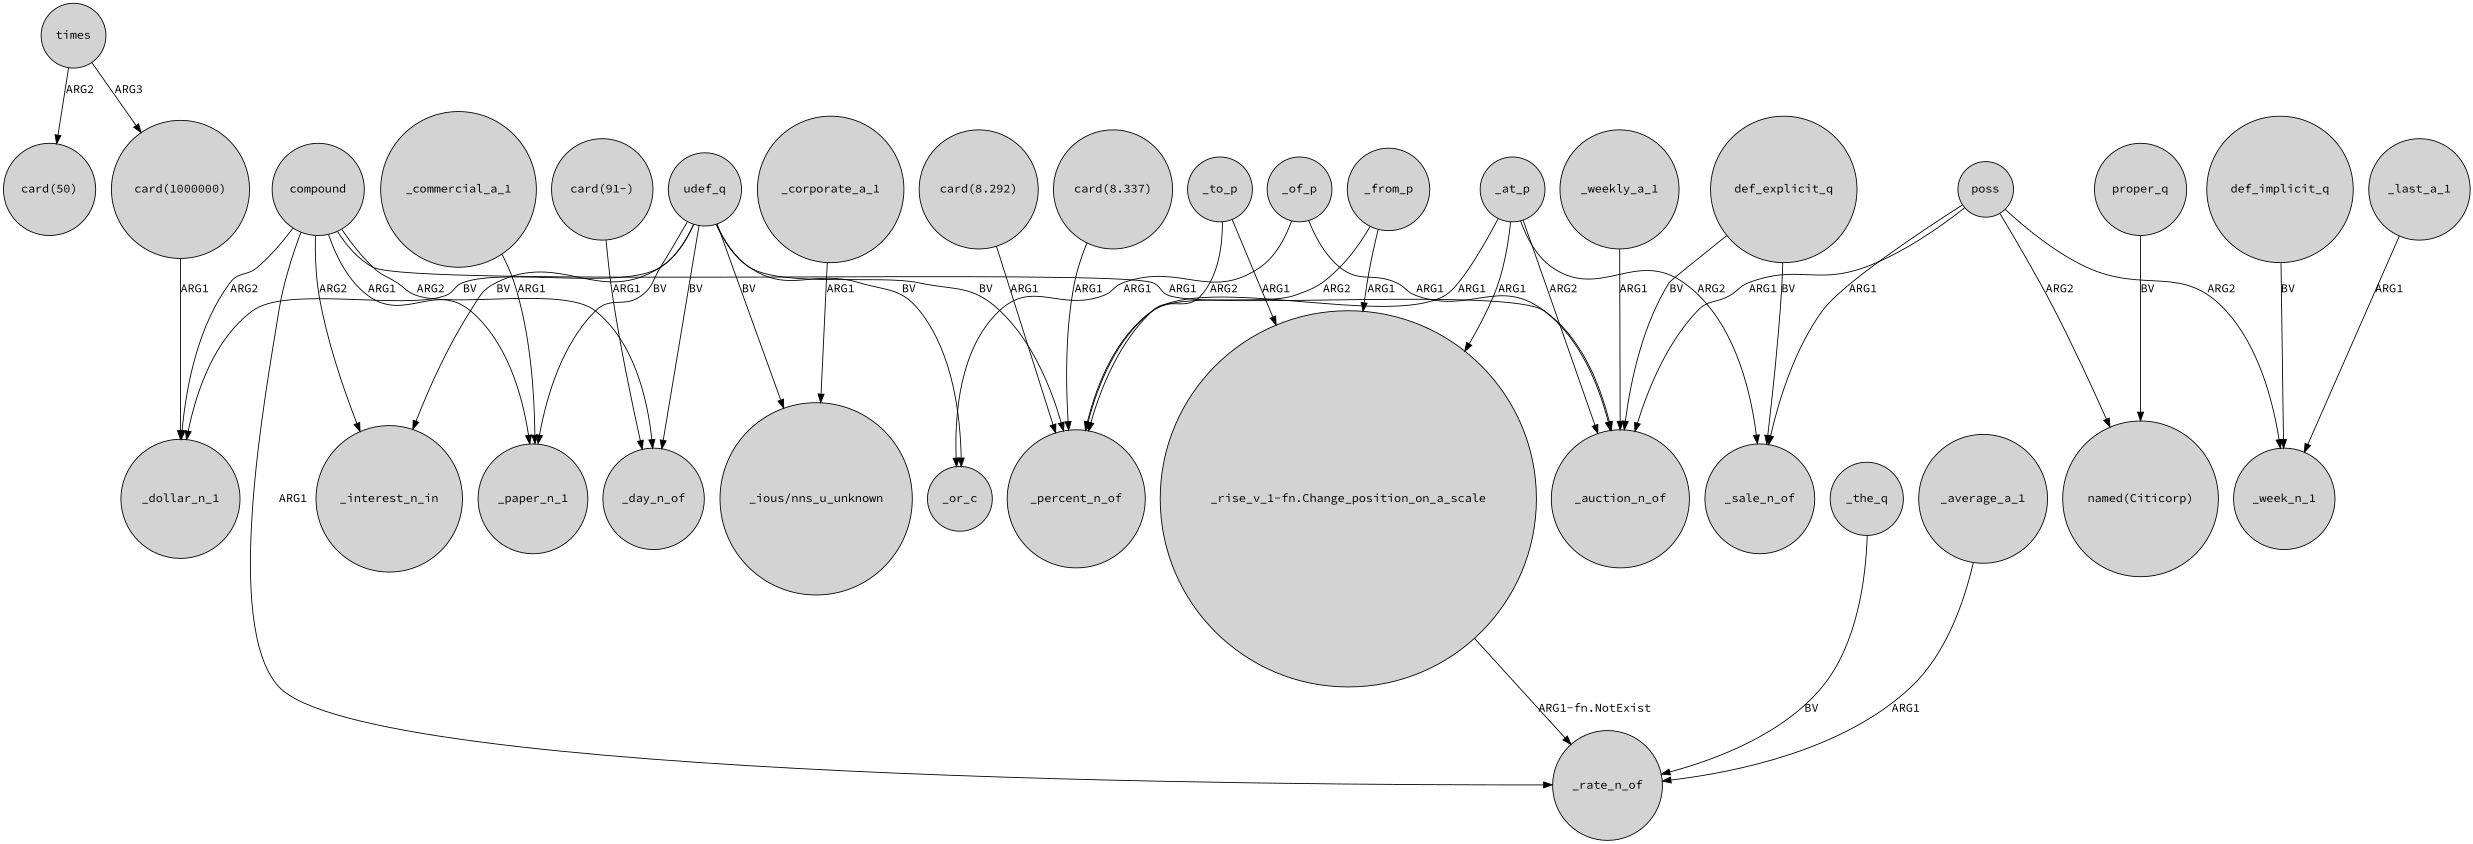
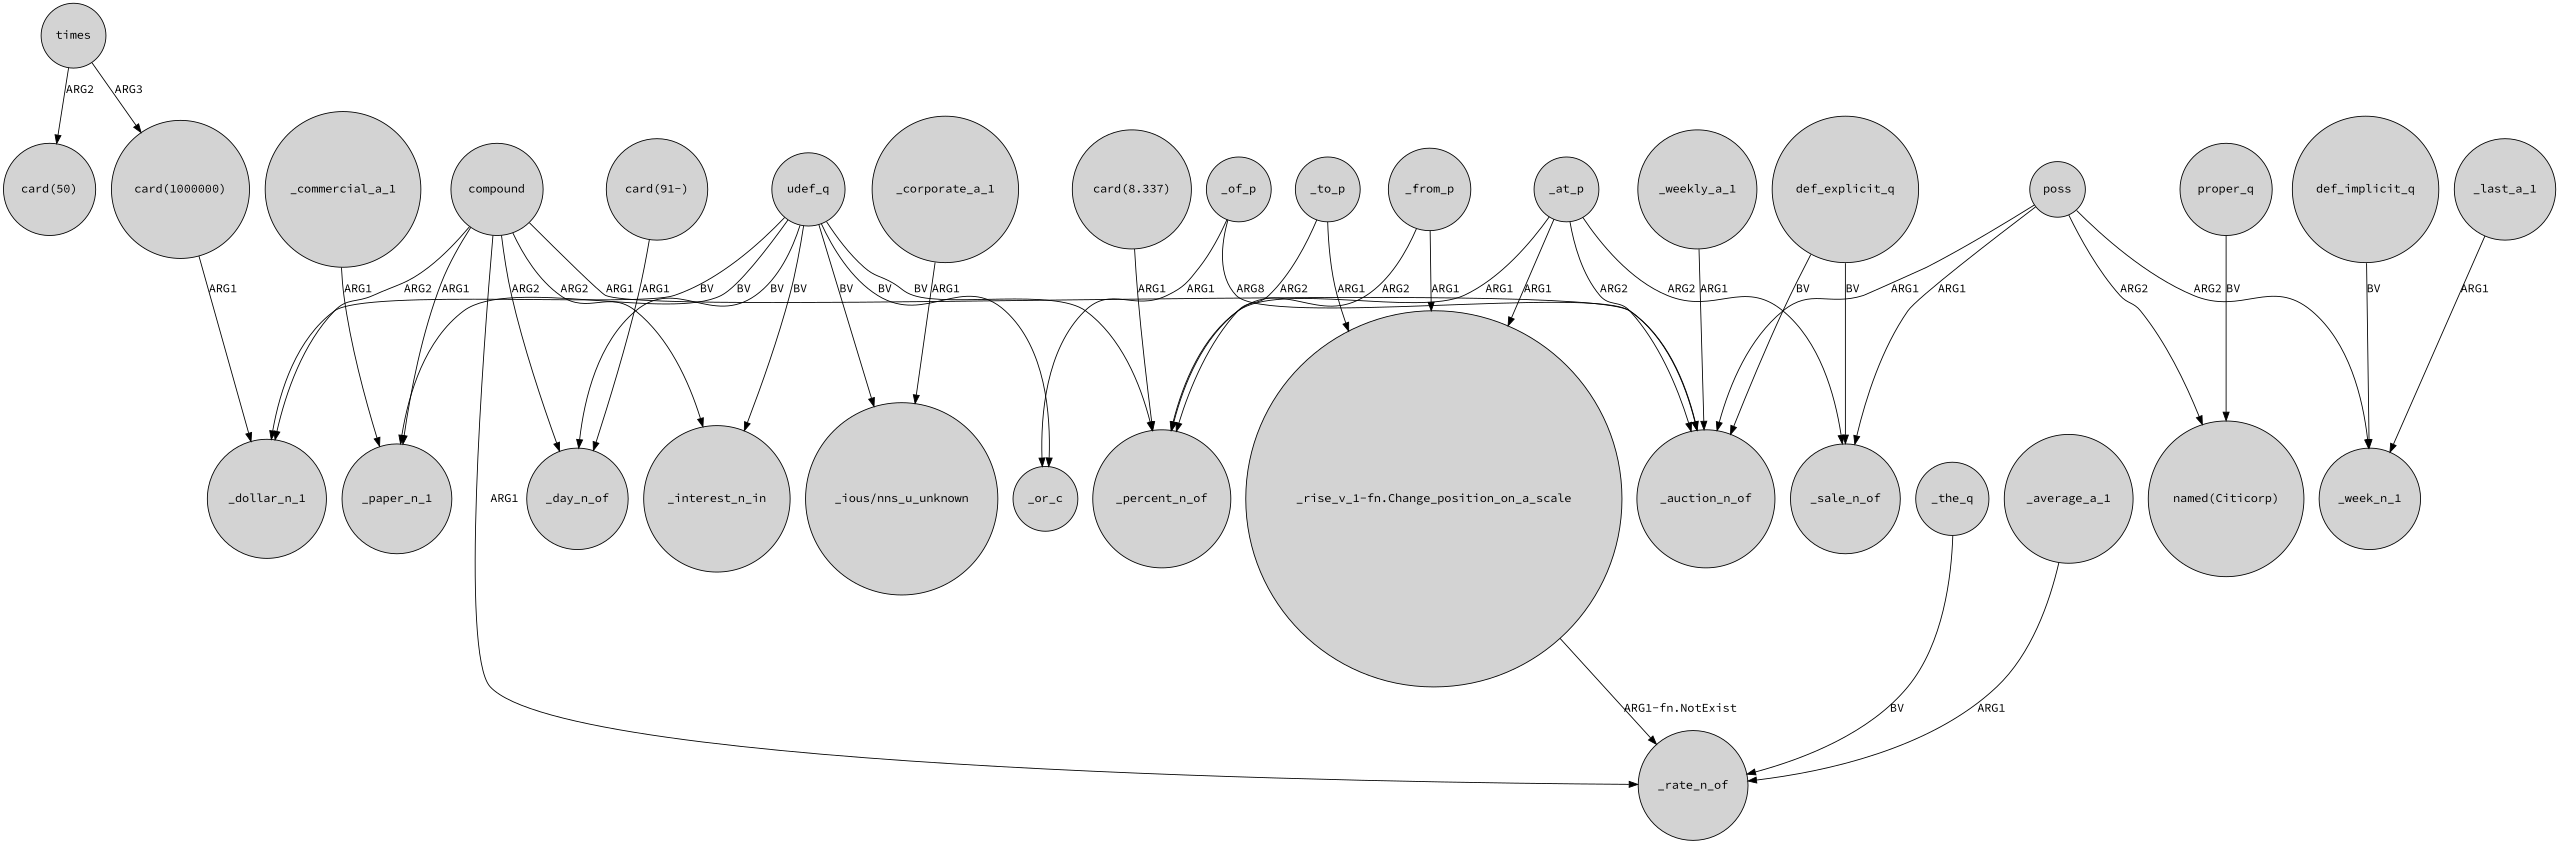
node "card(8.292)": removed
edge "_of_p" -> "_auction_n_of": label "ARG1" -> "ARG8"
